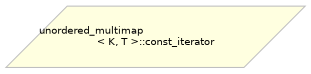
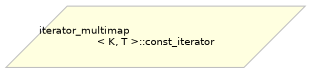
node "unordered_multimap < K, T >::const_iterator": label "unordered_multimap < K, T >::const_iterator" -> "iterator_multimap < K, T >::const_iterator"
